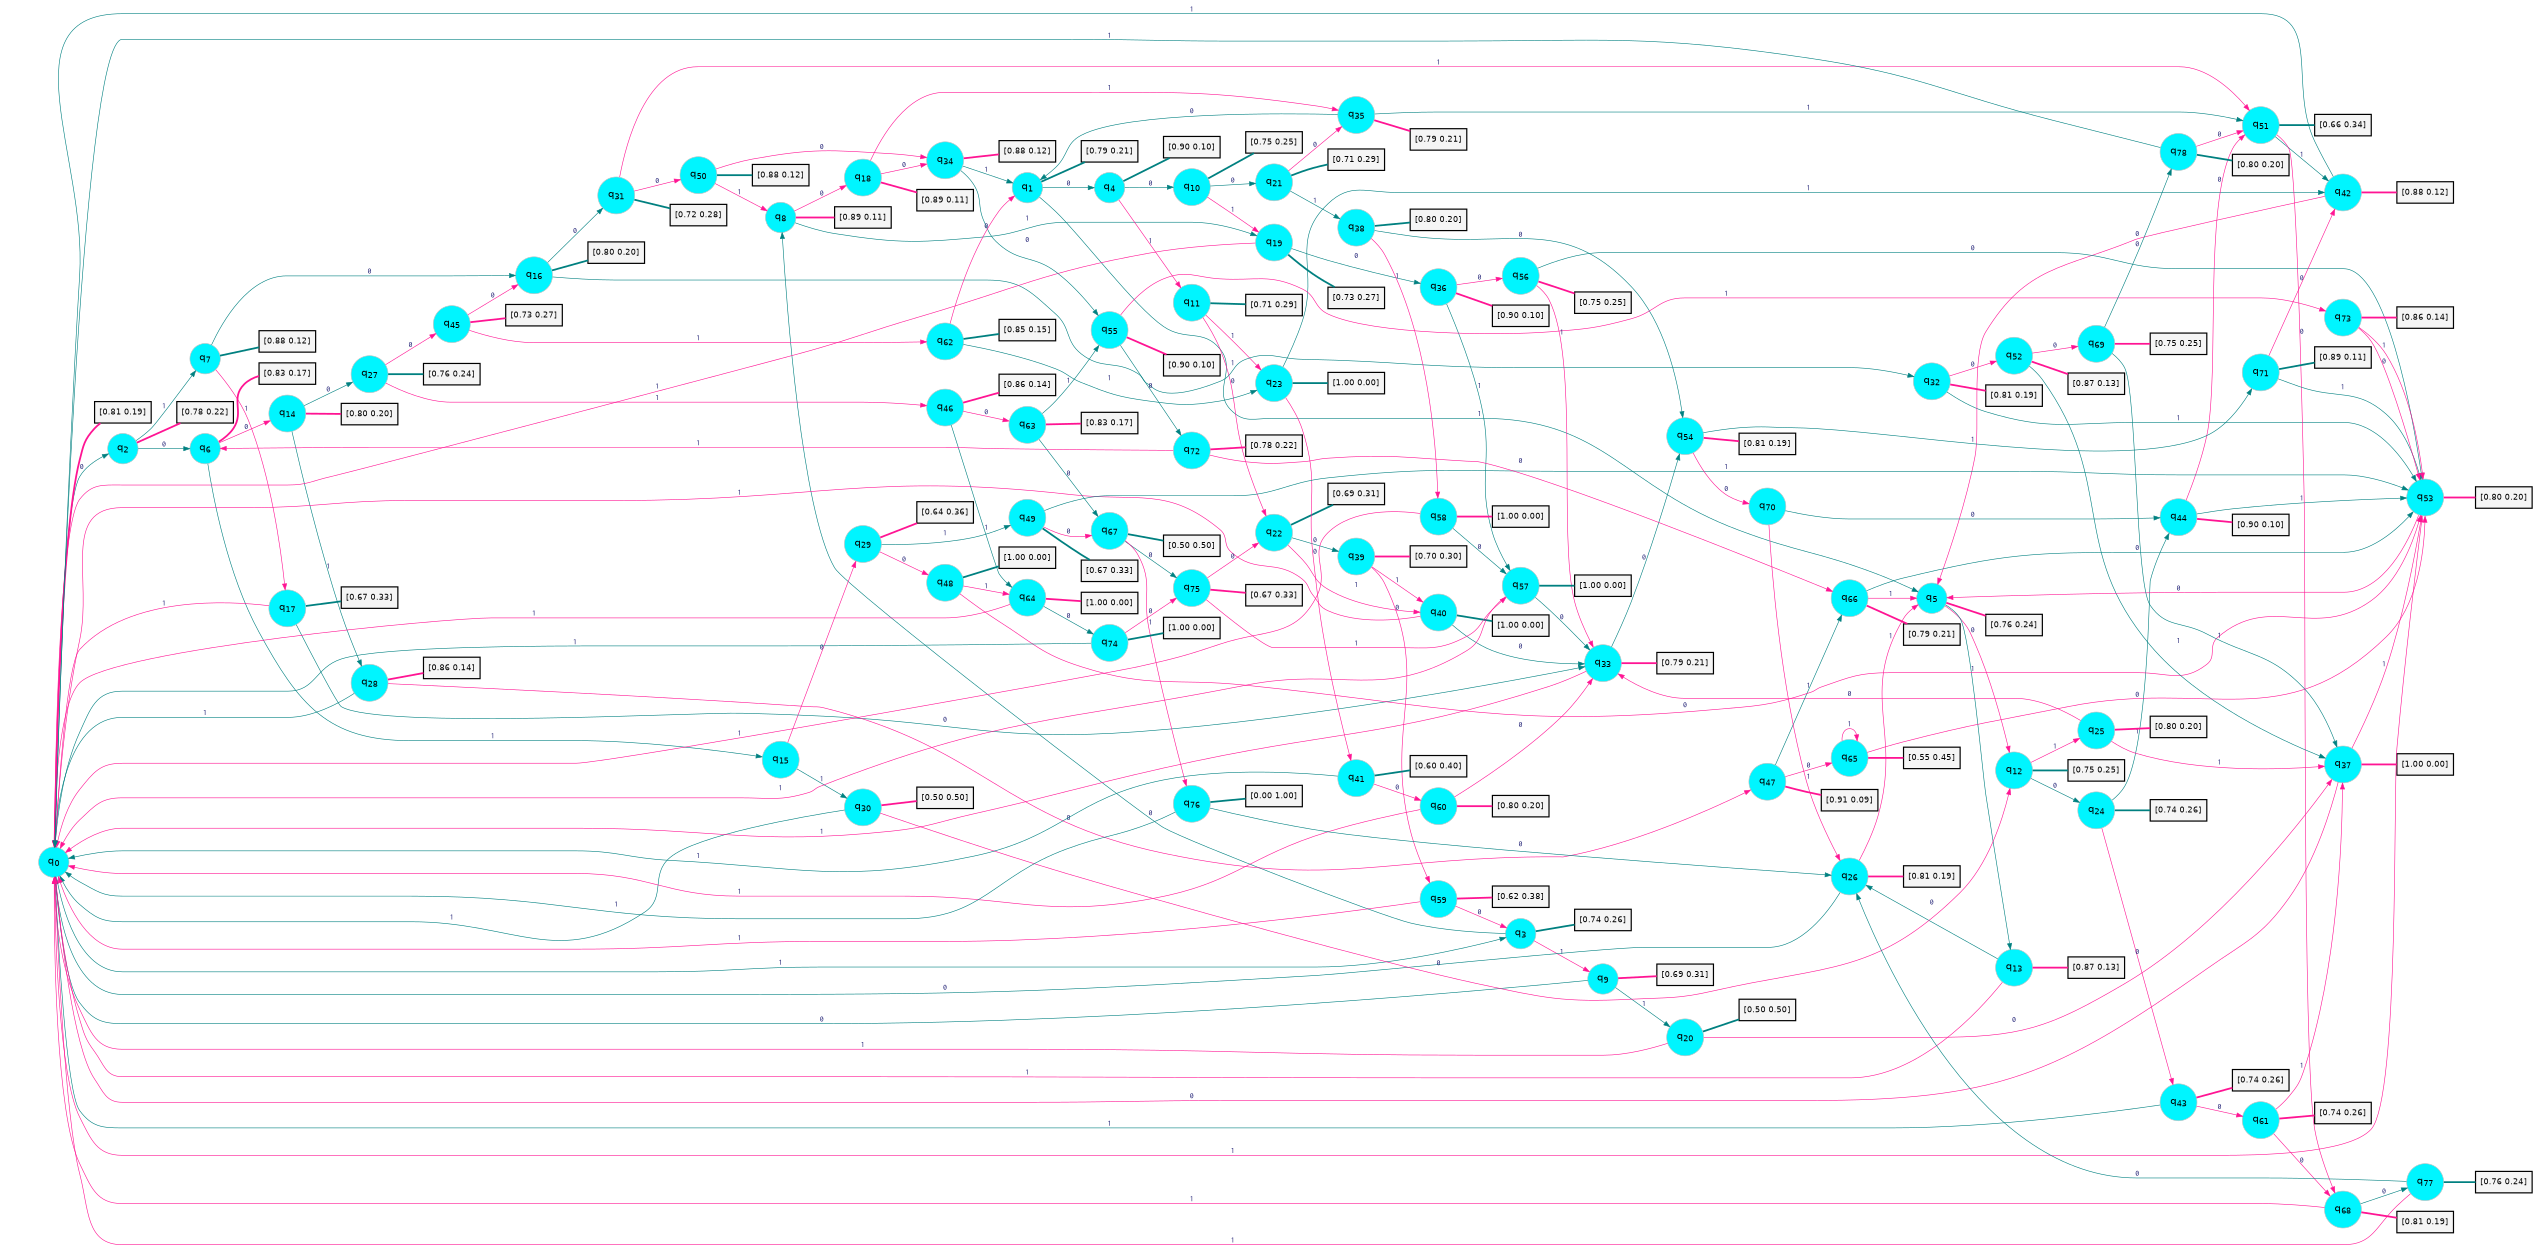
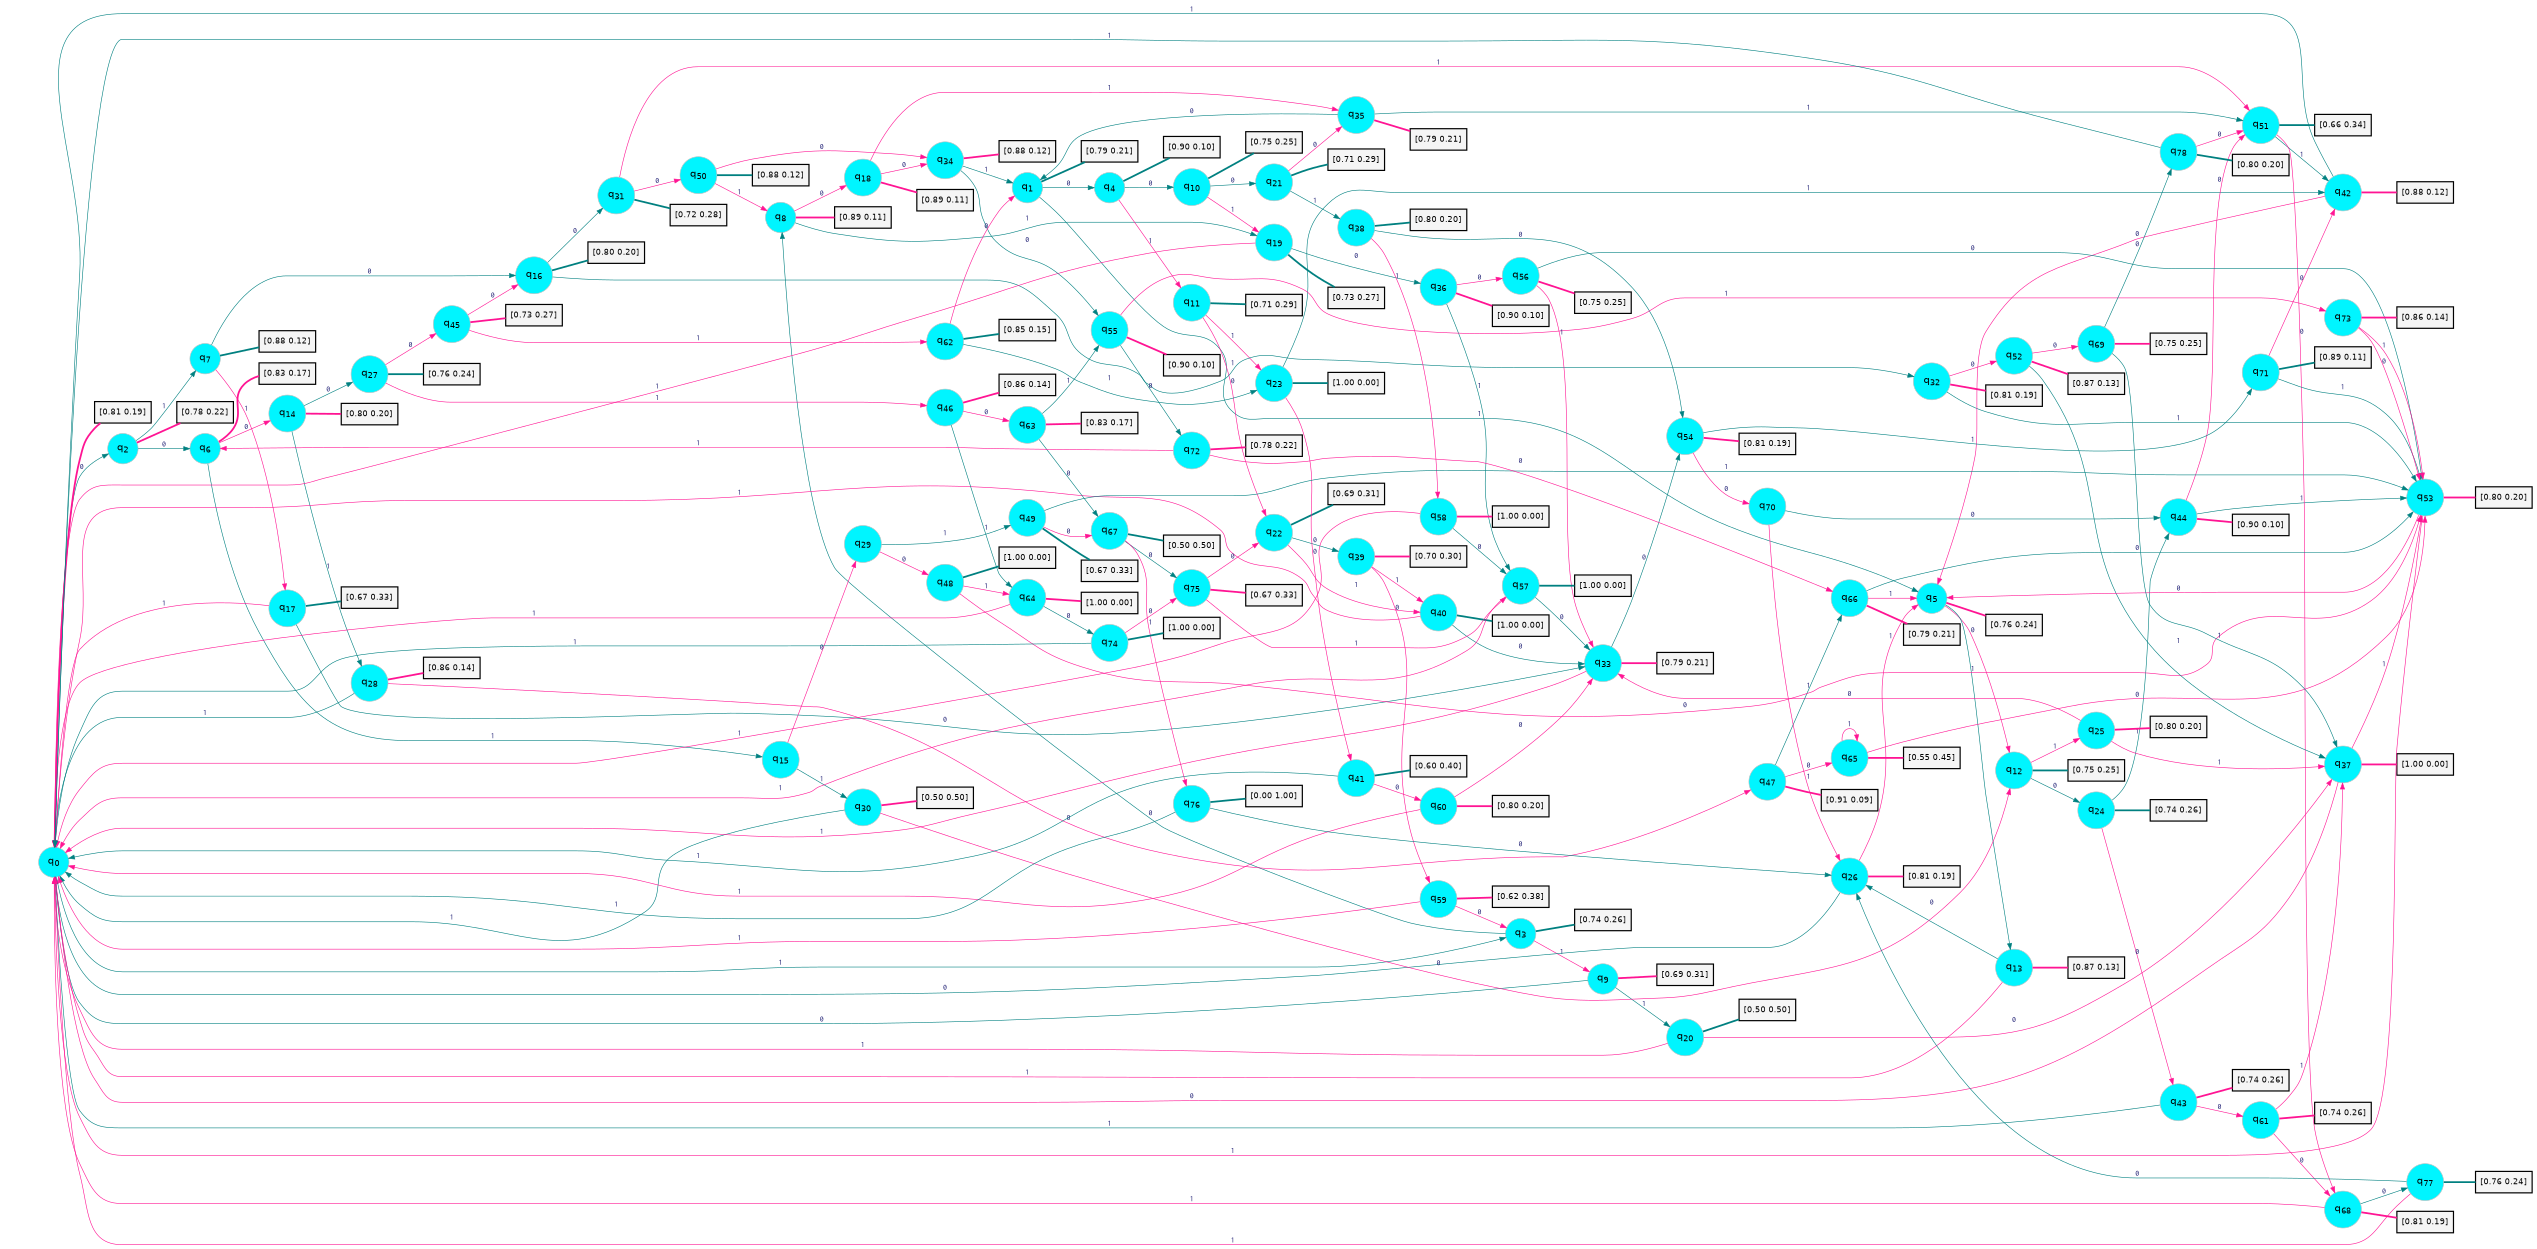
node "[0.64 0.36]": removed
